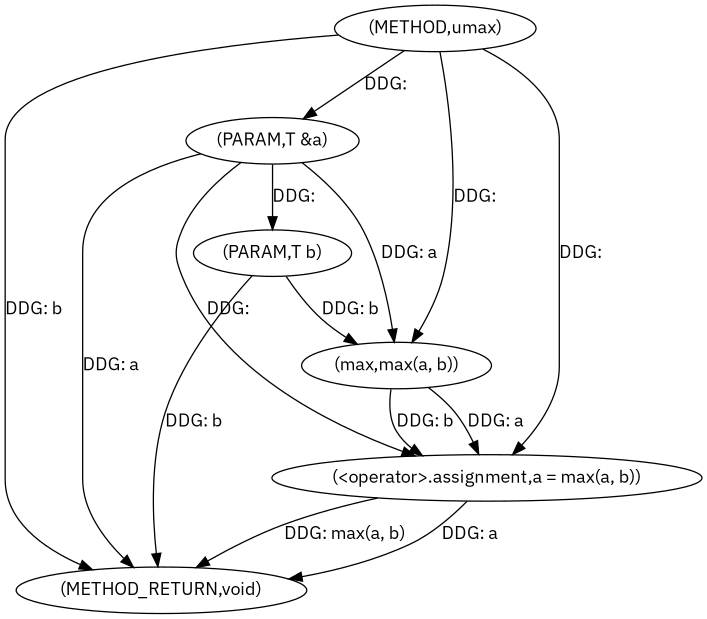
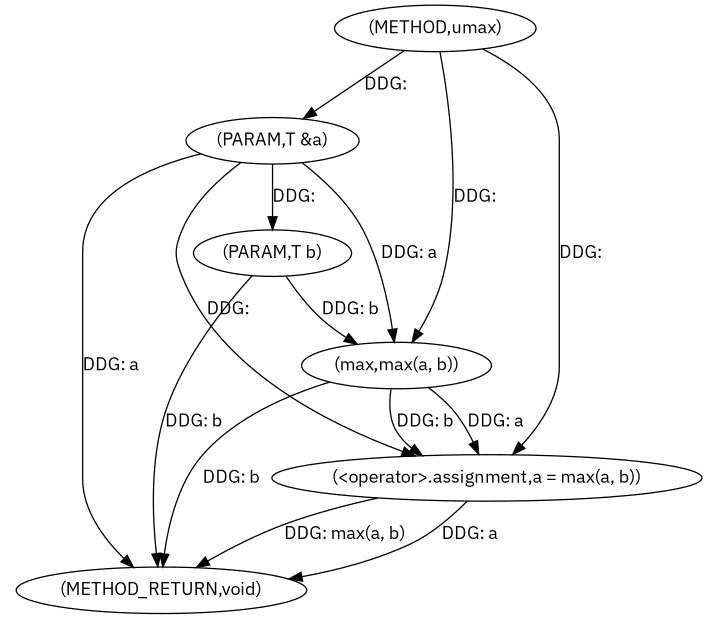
edge "(METHOD,umax)" -> "(METHOD_RETURN,void)": now "(max,max(a, b))" -> "(METHOD_RETURN,void)"
